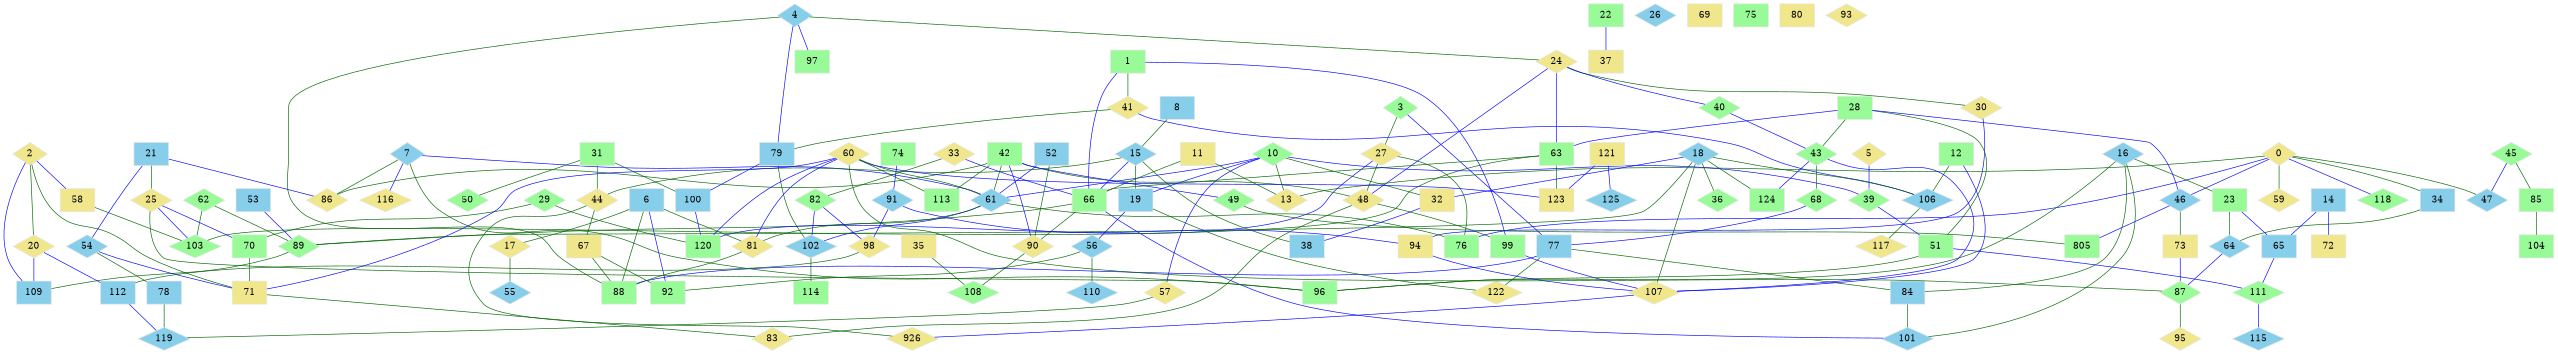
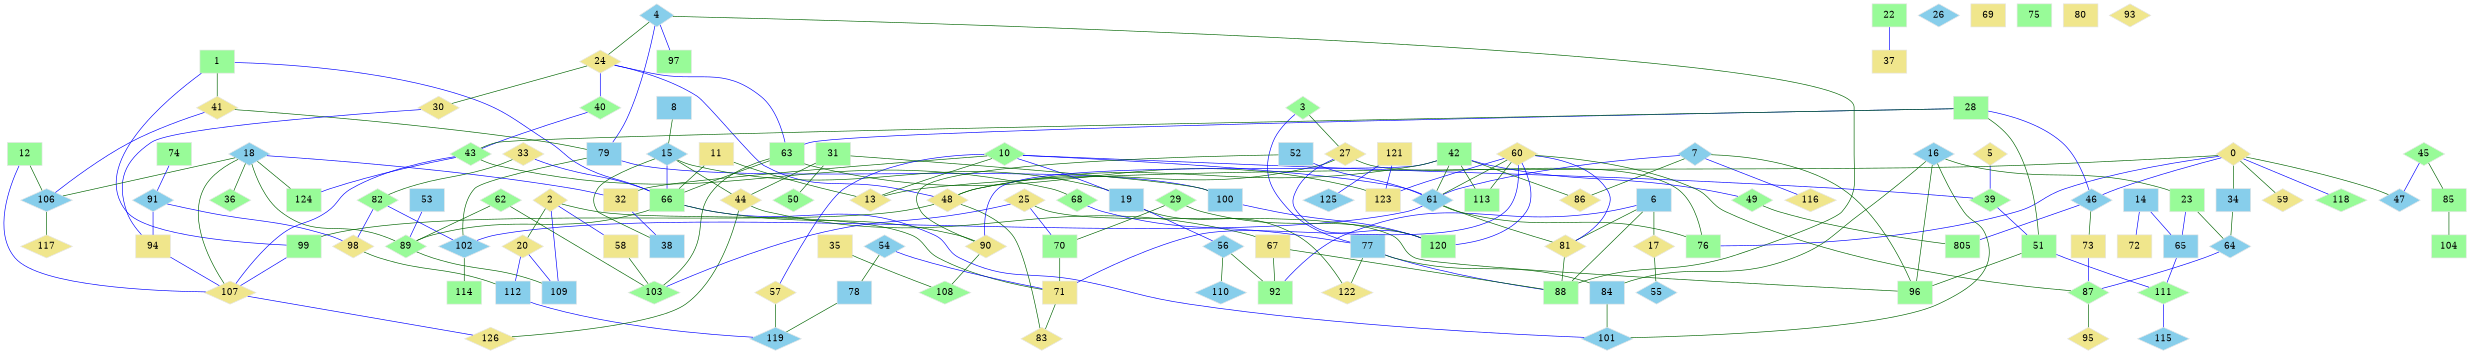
node "21": removed
node "926": label "926" -> "126"
